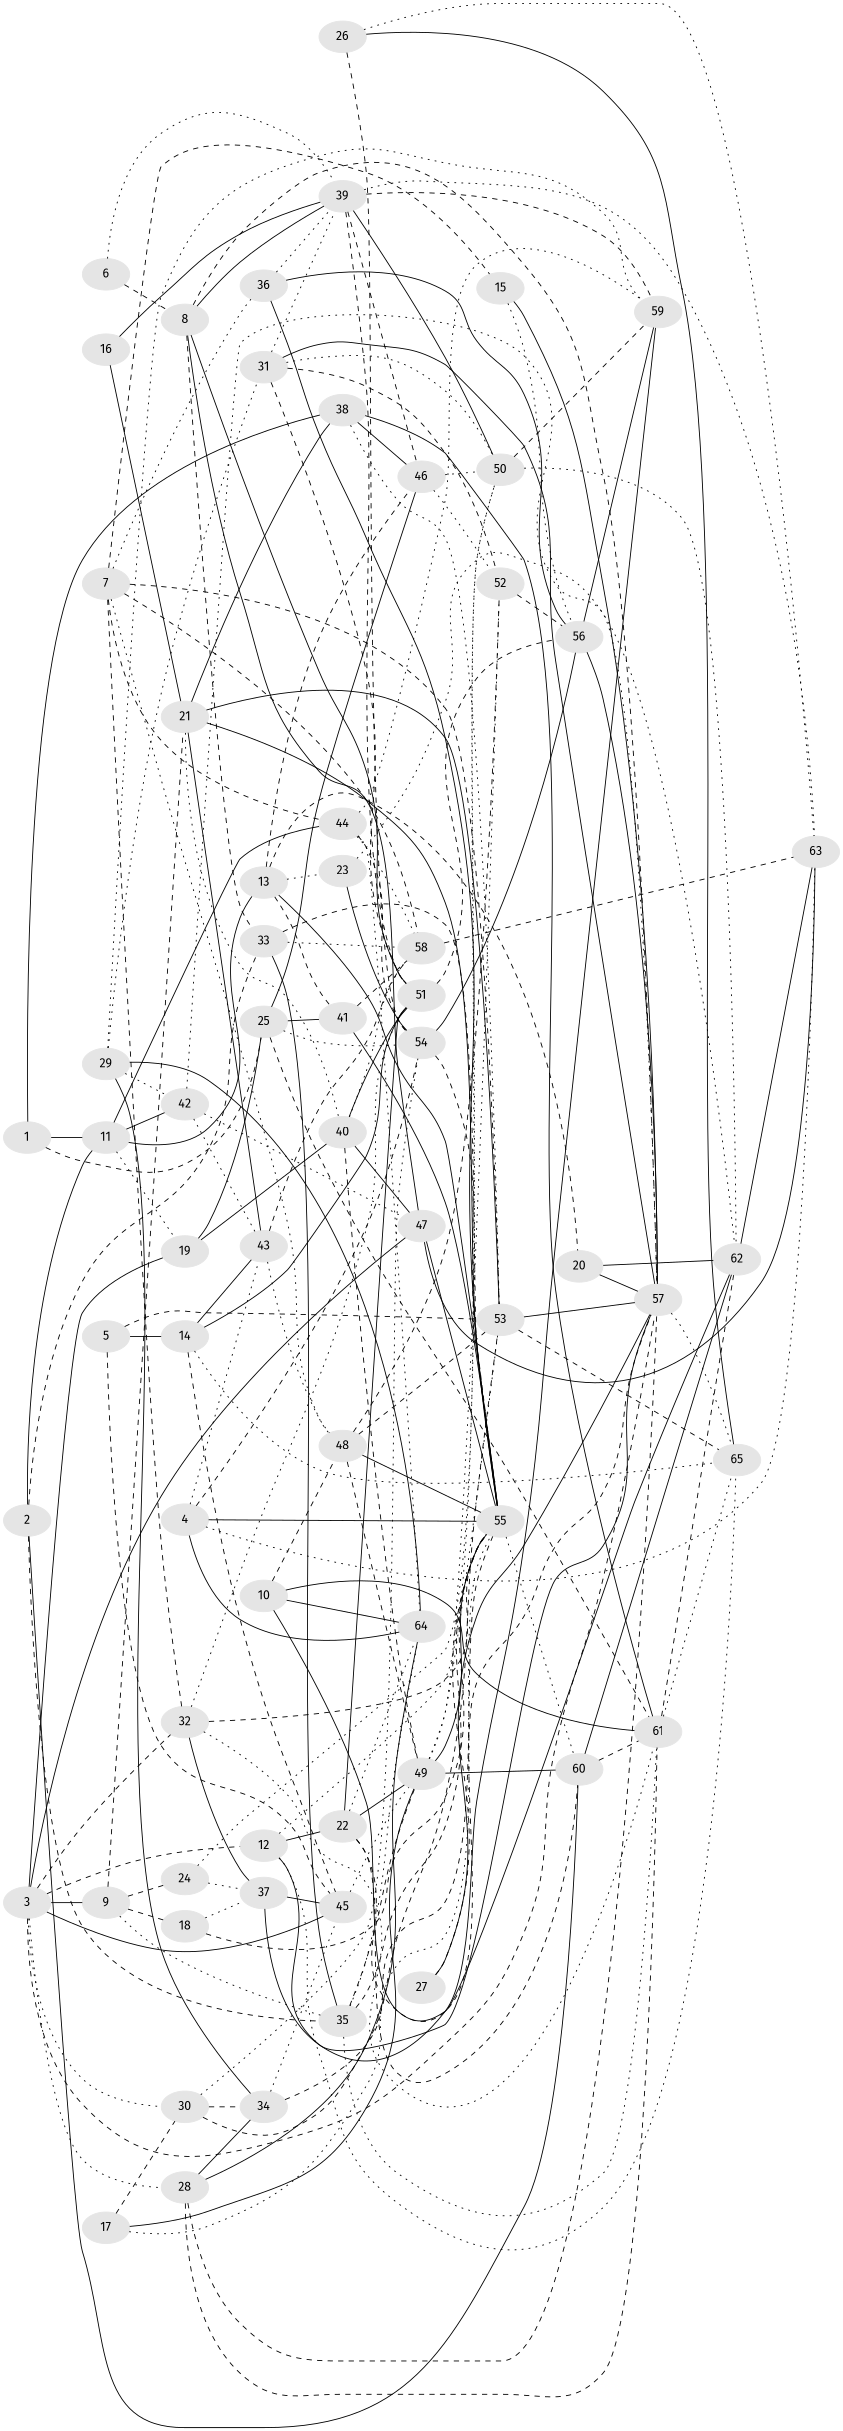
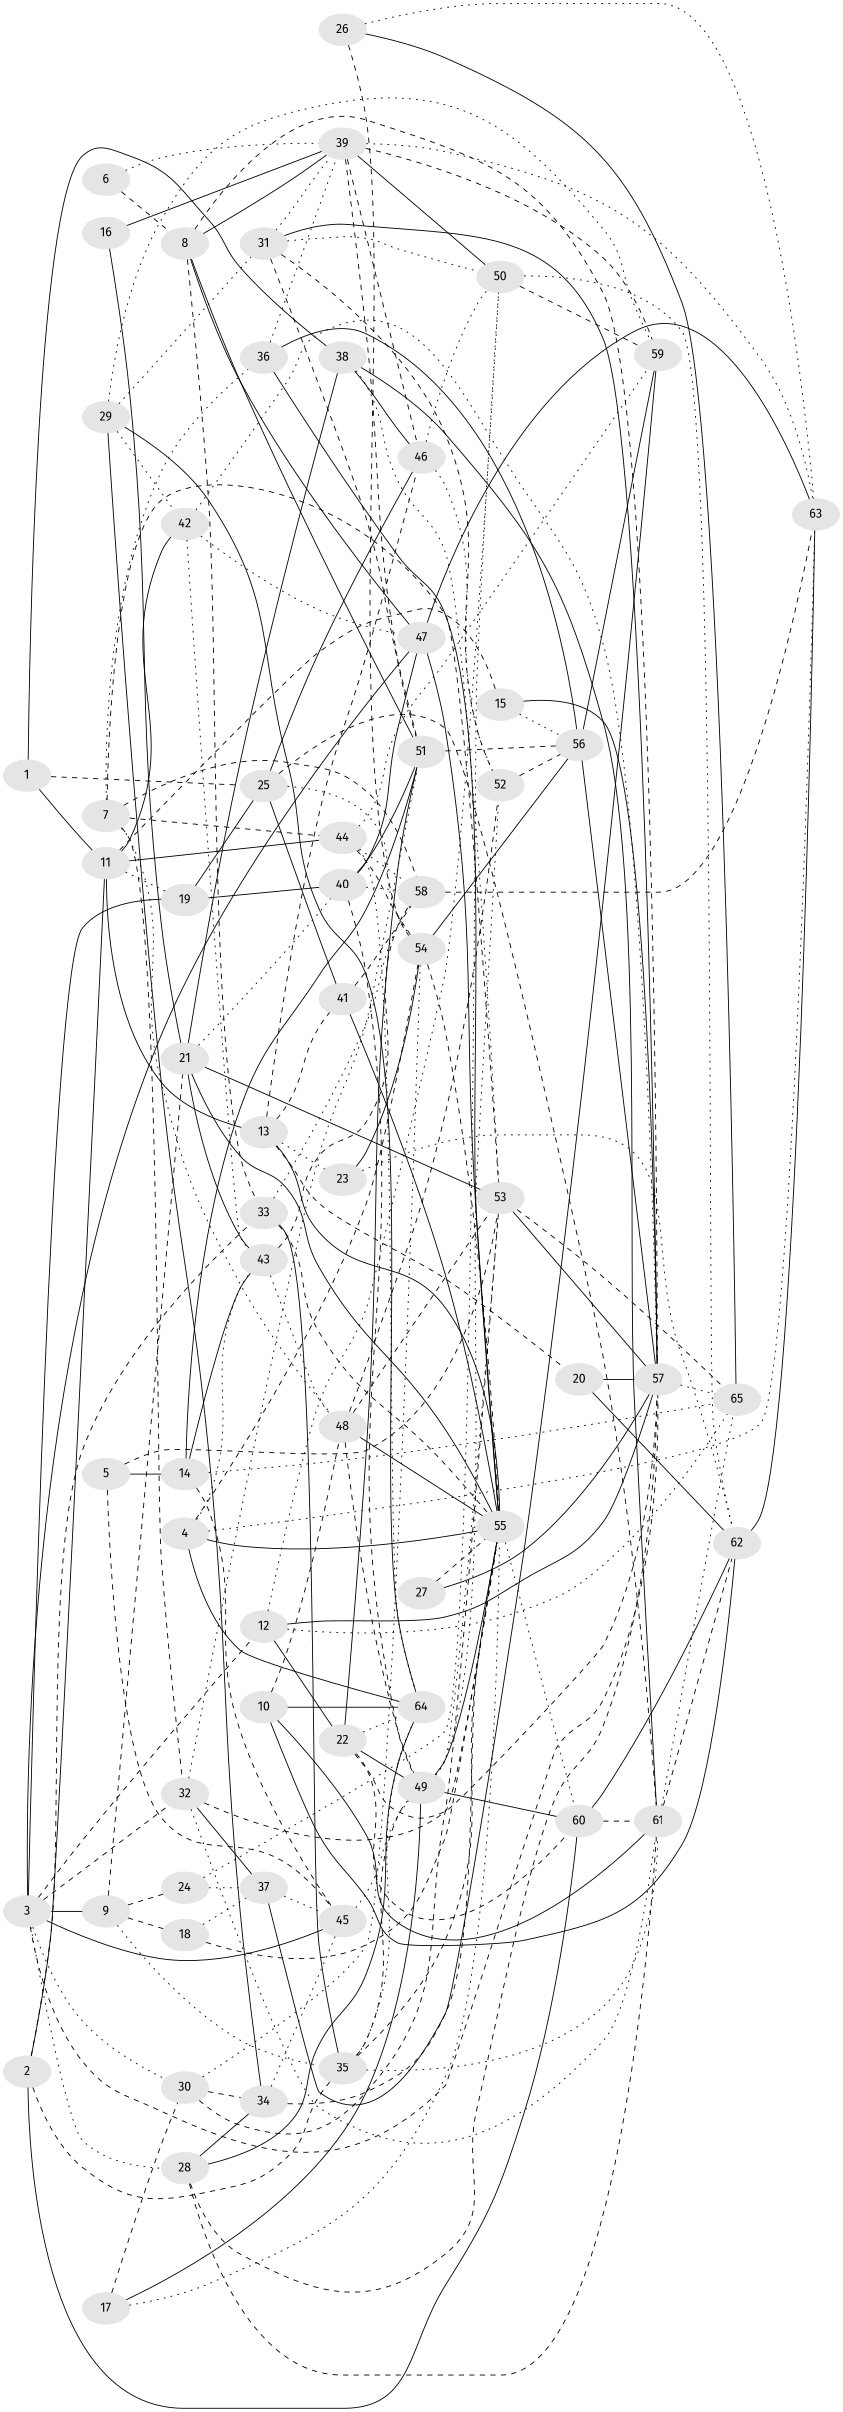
edge "15" -- "7": now "15" -- "11"
edge "37" -- "45": style solid -> dotted
